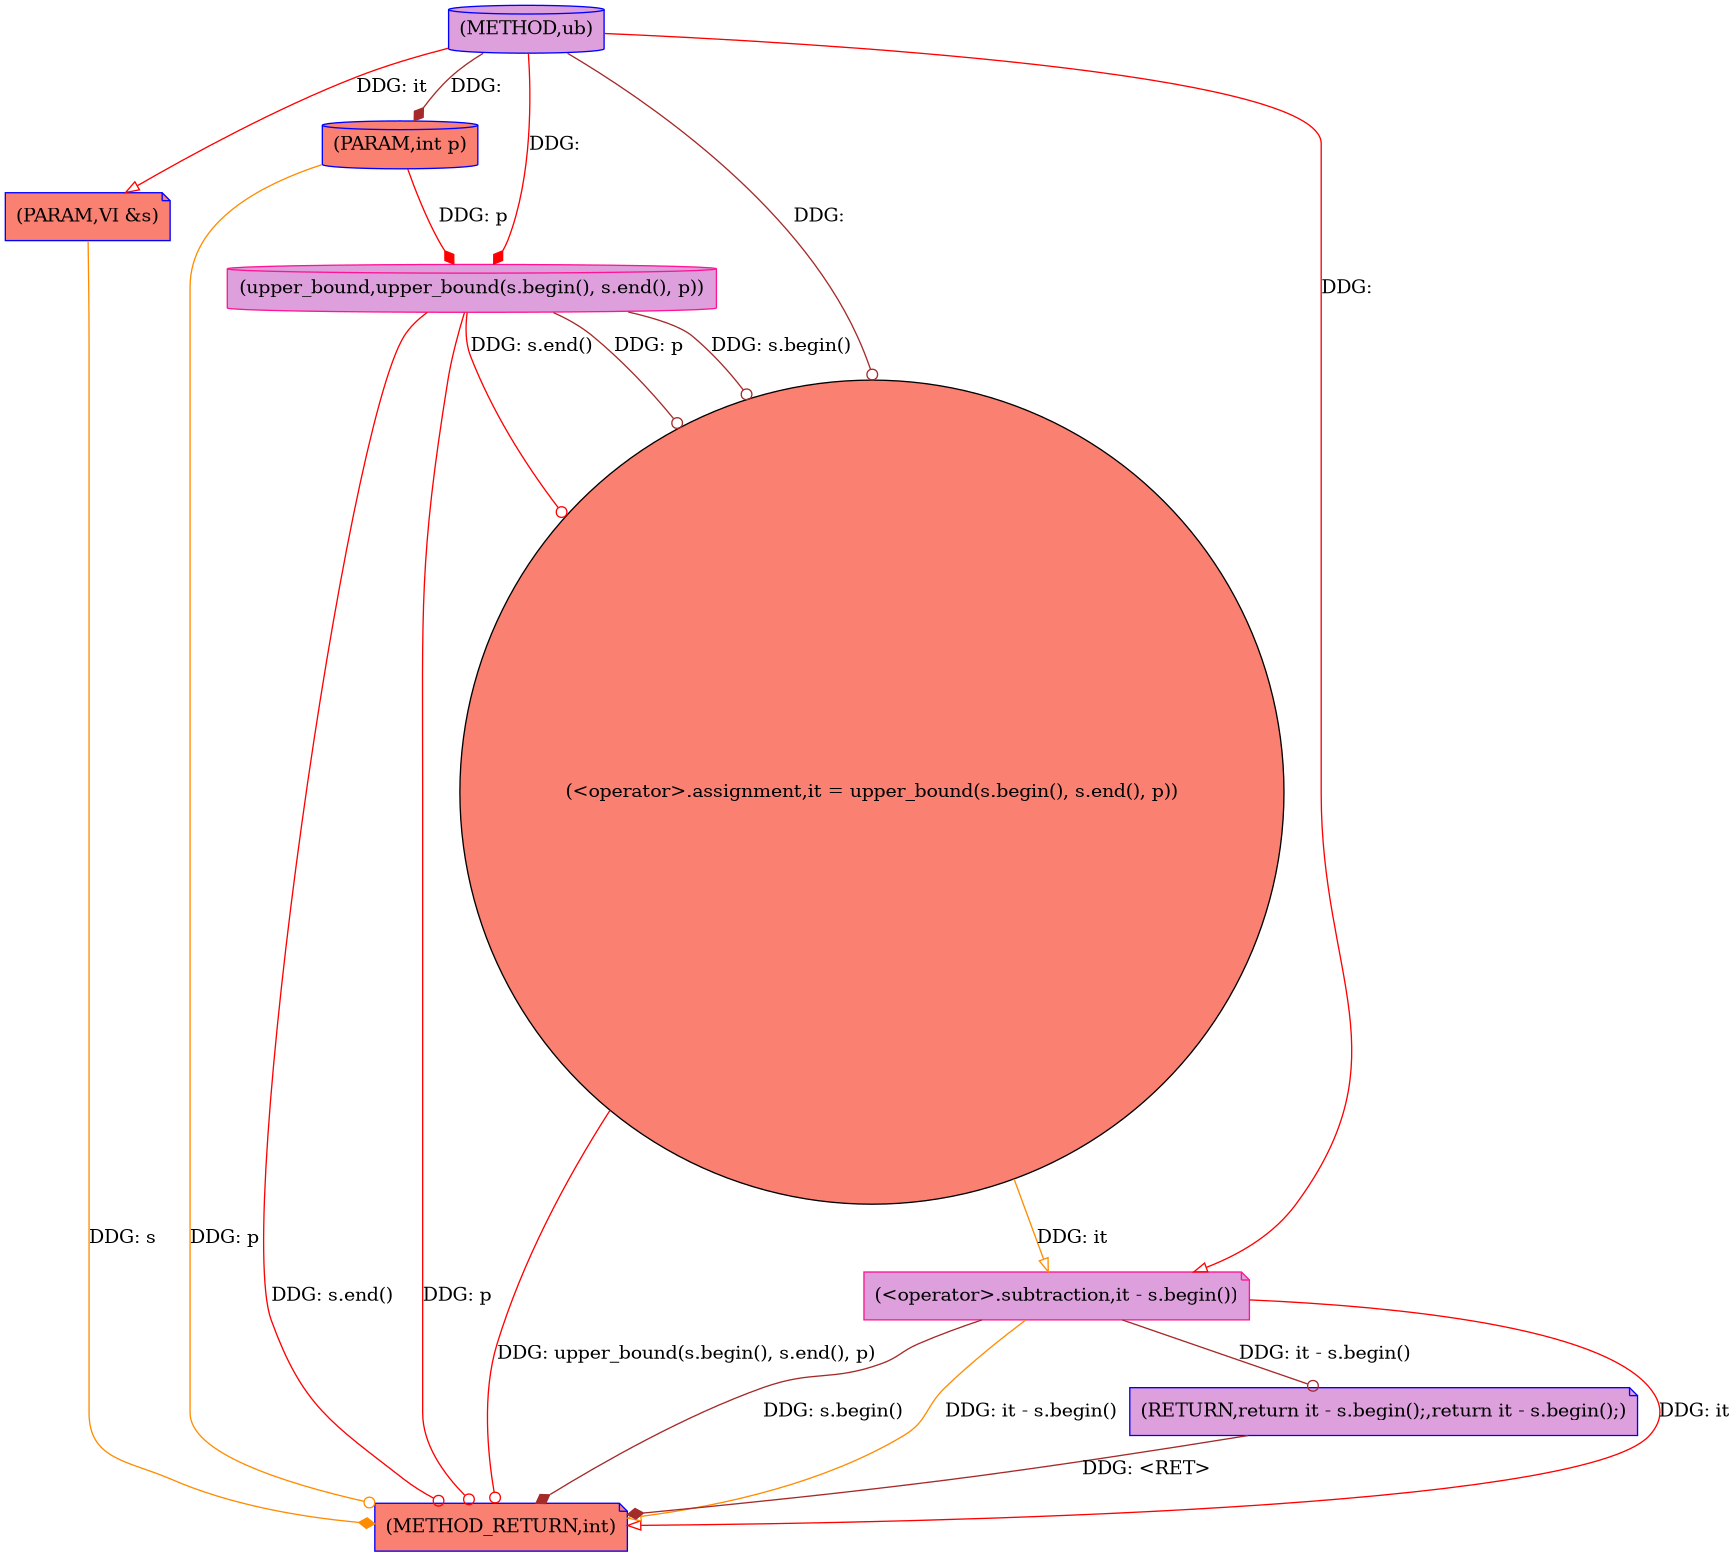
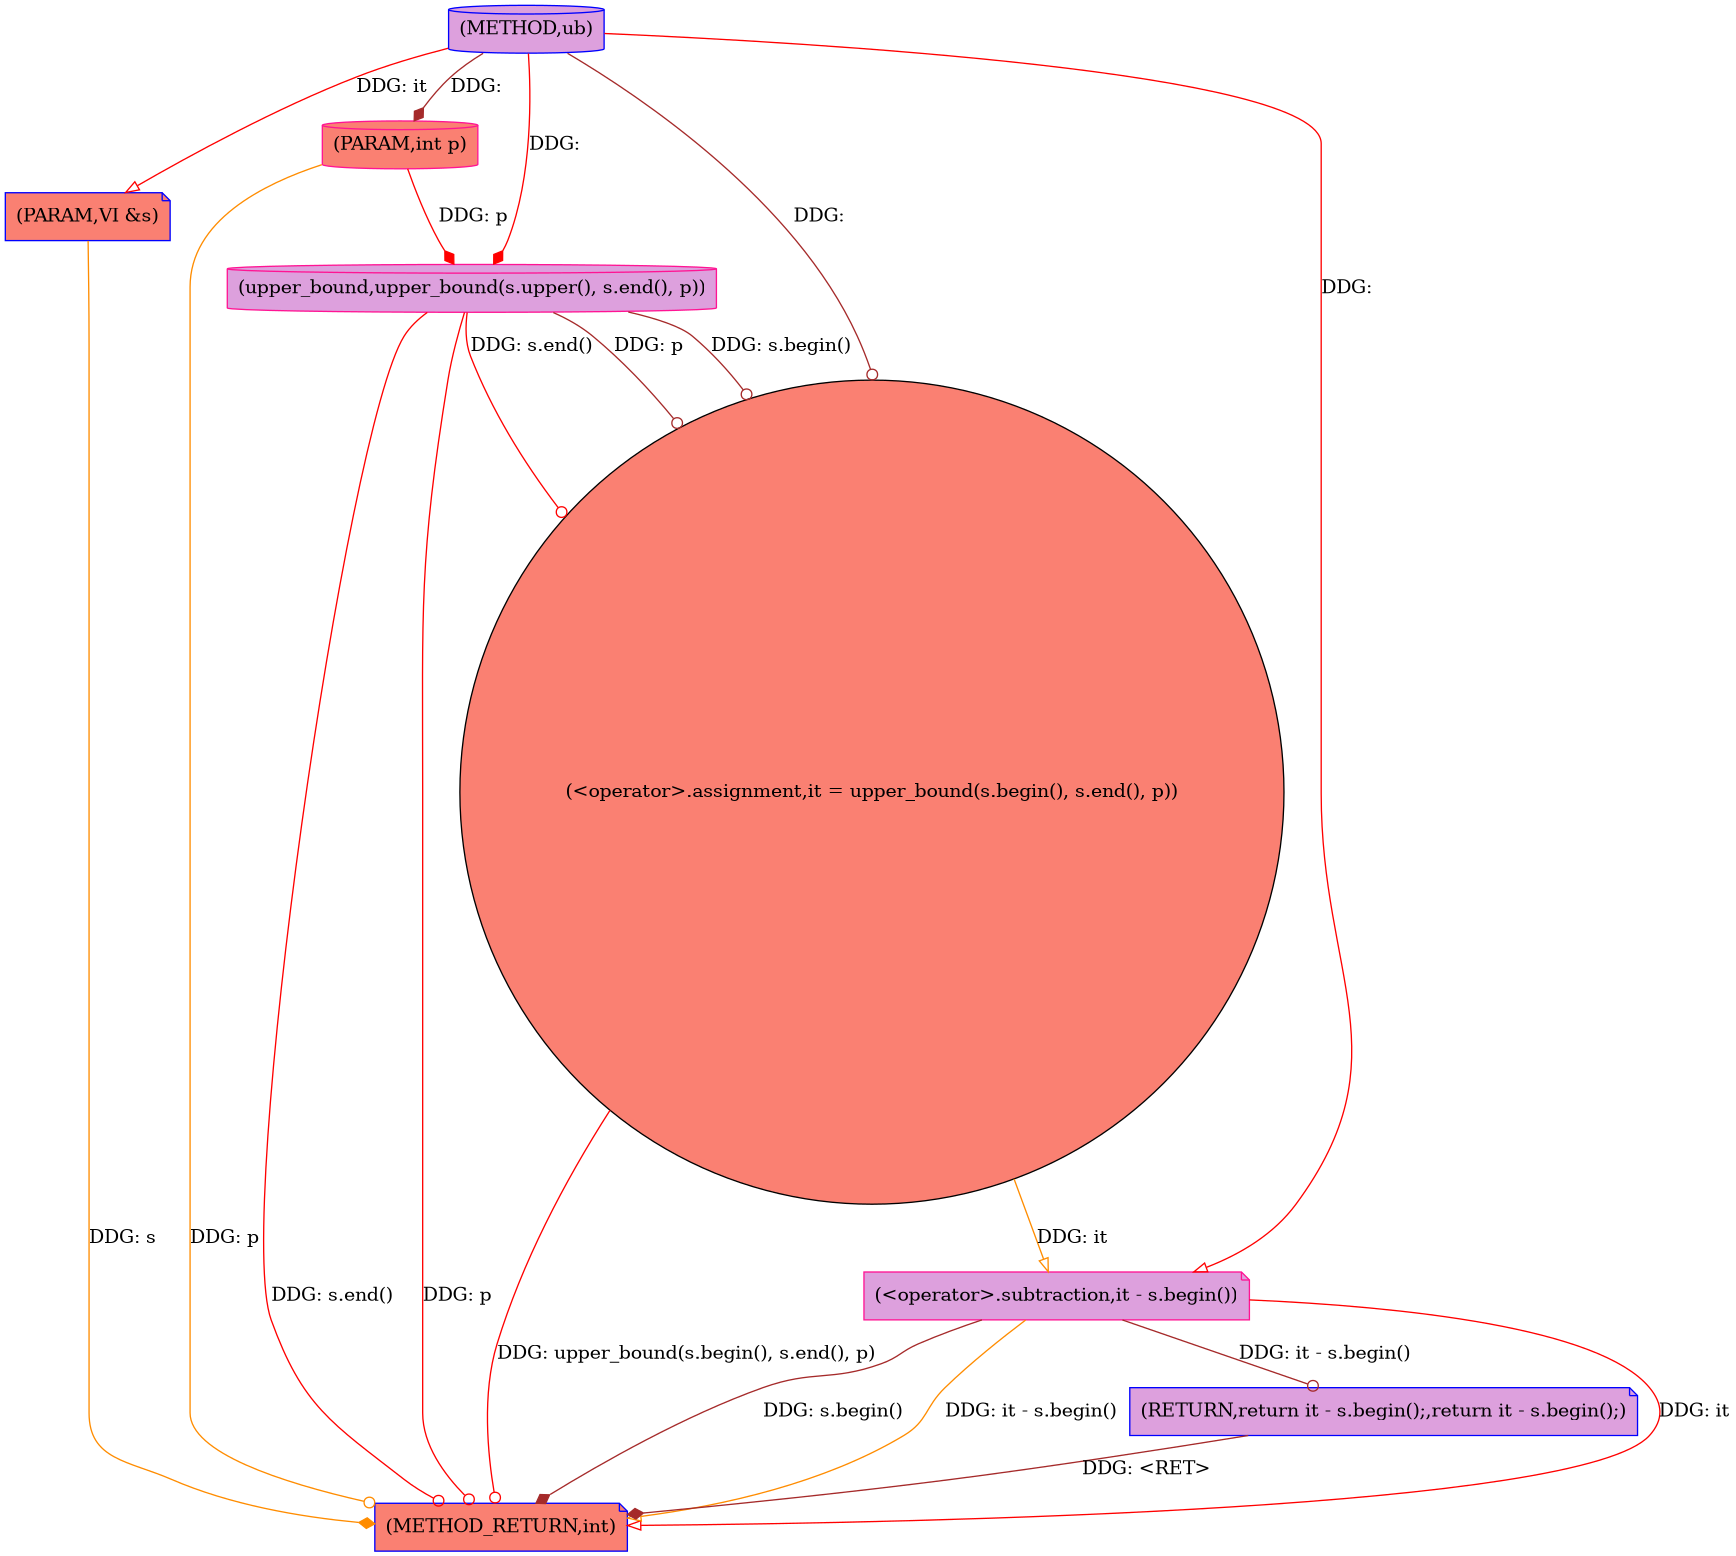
node "(PARAM,int p)": color blue -> deeppink
node "(upper_bound,upper_bound(s.begin(), s.end(), p))": label "(upper_bound,upper_bound(s.begin(), s.end(), p))" -> "(upper_bound,upper_bound(s.upper(), s.end(), p))"
